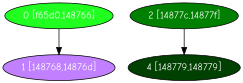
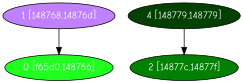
edge "0 [f65d0,148766]" -> "1 [148768,14876d]": reversed
edge "2 [14877c,14877f]" -> "4 [148779,148779]": reversed
